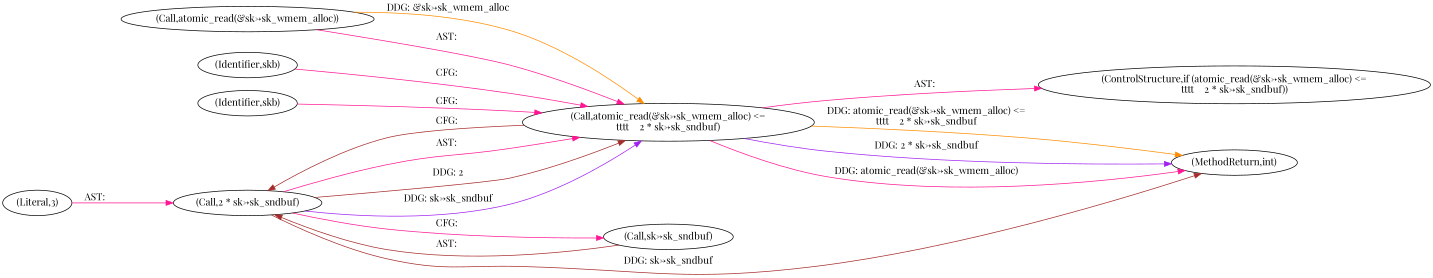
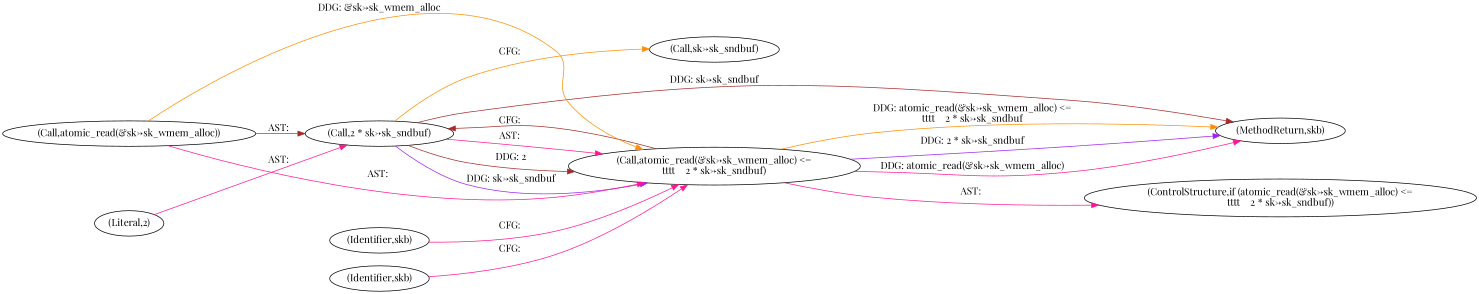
node "(MethodReturn,int)": label "(MethodReturn,int)" -> "(MethodReturn,skb)"
node "(Literal,3)": label "(Literal,3)" -> "(Literal,2)"
edge "(Call,2 * sk->sk_sndbuf)" -> "(Call,sk->sk_sndbuf)": color deeppink -> darkorange
edge "(Call,sk->sk_sndbuf)" -> "(Call,2 * sk->sk_sndbuf)": now "(Call,atomic_read(&sk->sk_wmem_alloc))" -> "(Call,2 * sk->sk_sndbuf)"
